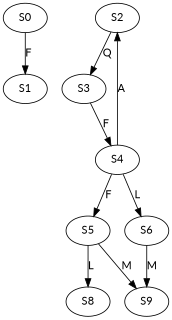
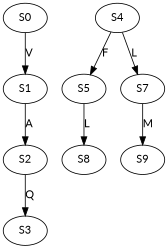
edge "S0" -> "S1": label "F" -> "V"
edge "S4" -> "S2": now "S1" -> "S2"
edge "S3" -> "S4": removed, label "F"
node "S6": label "S6" -> "S7"
edge "S5" -> "S9": removed, label "M"
